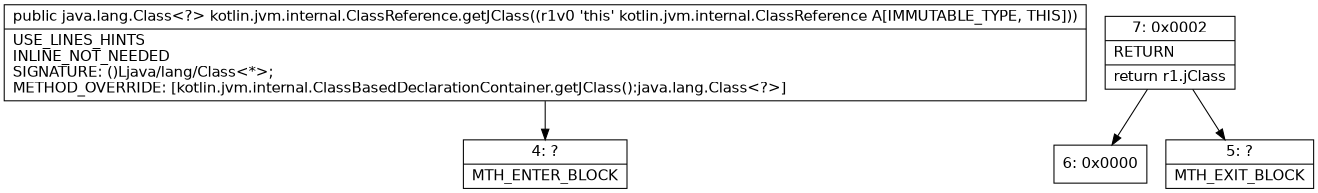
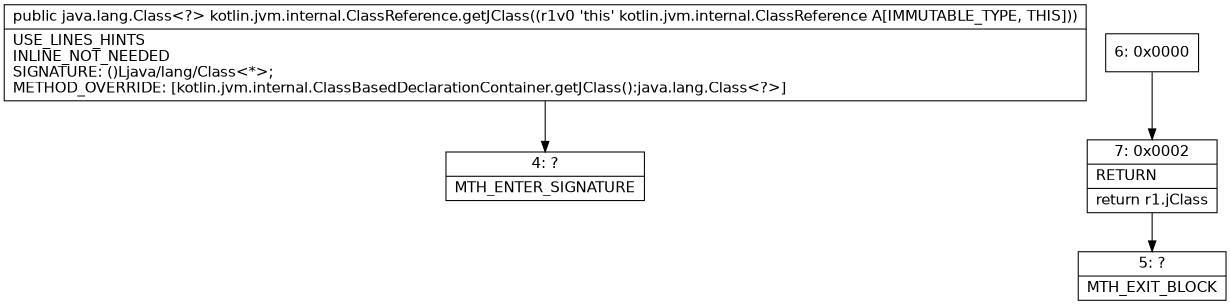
edge "7: 0x0002" -> "6: 0x0000": reversed
node "4: ?": text "MTH_ENTER_BLOCK" -> "MTH_ENTER_SIGNATURE"
